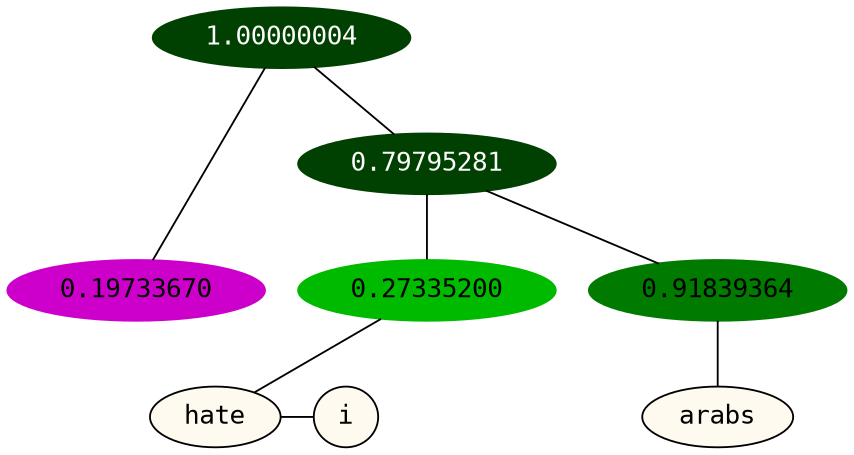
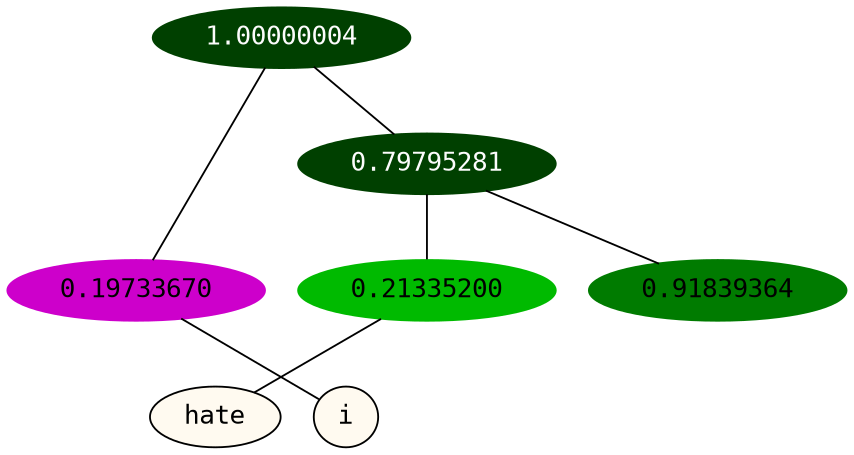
node "0.27335200": label "0.27335200" -> "0.21335200"
edge "hate" -- "i": now "0.19733670" -- "i"
node "arabs": removed
